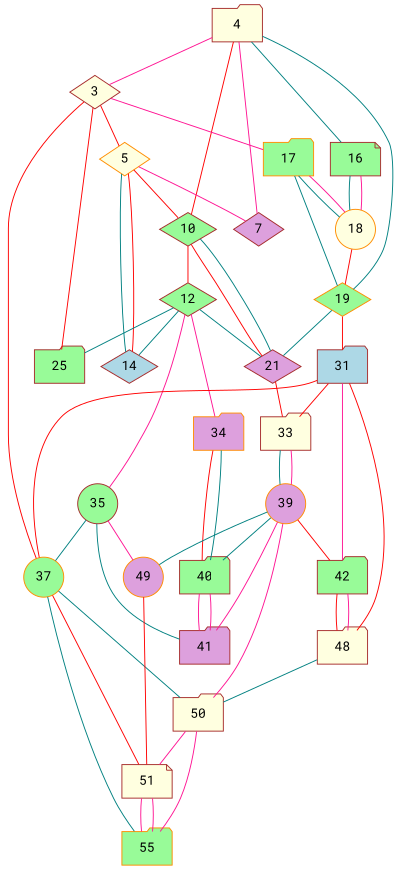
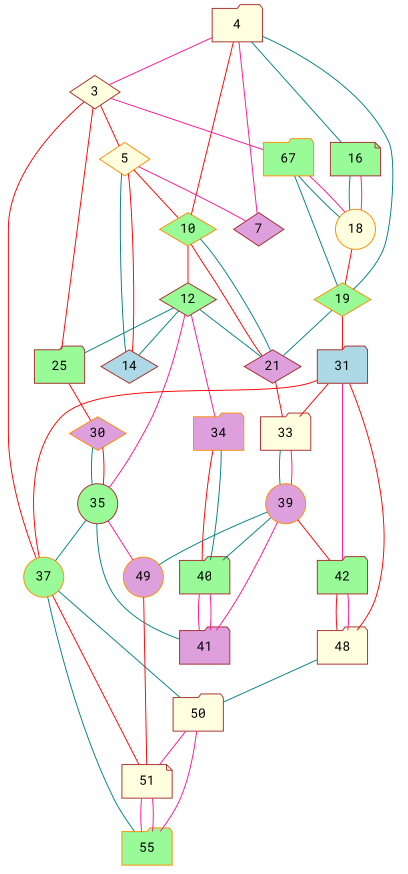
node "17": label "17" -> "67"
node "10": color brown -> darkorange
node "30": added
edge "39" -- "50": removed
